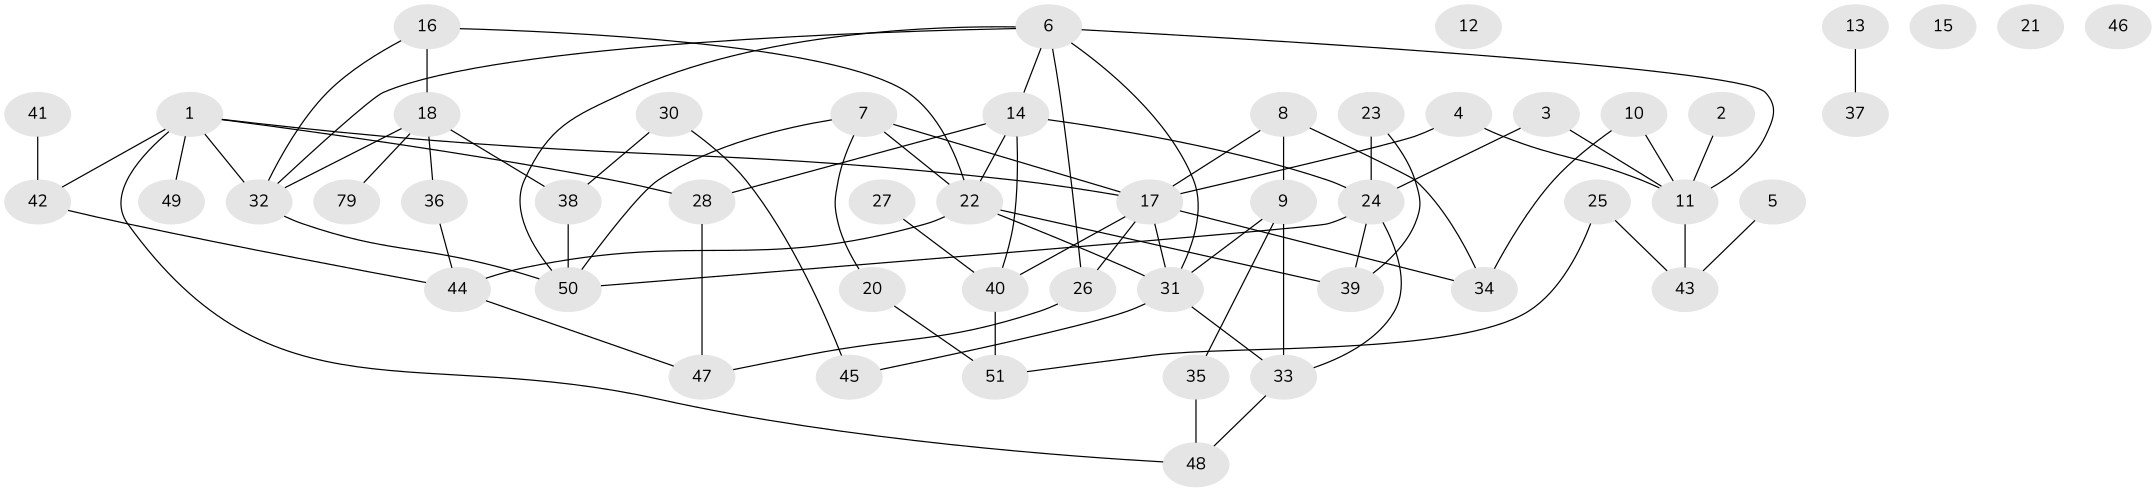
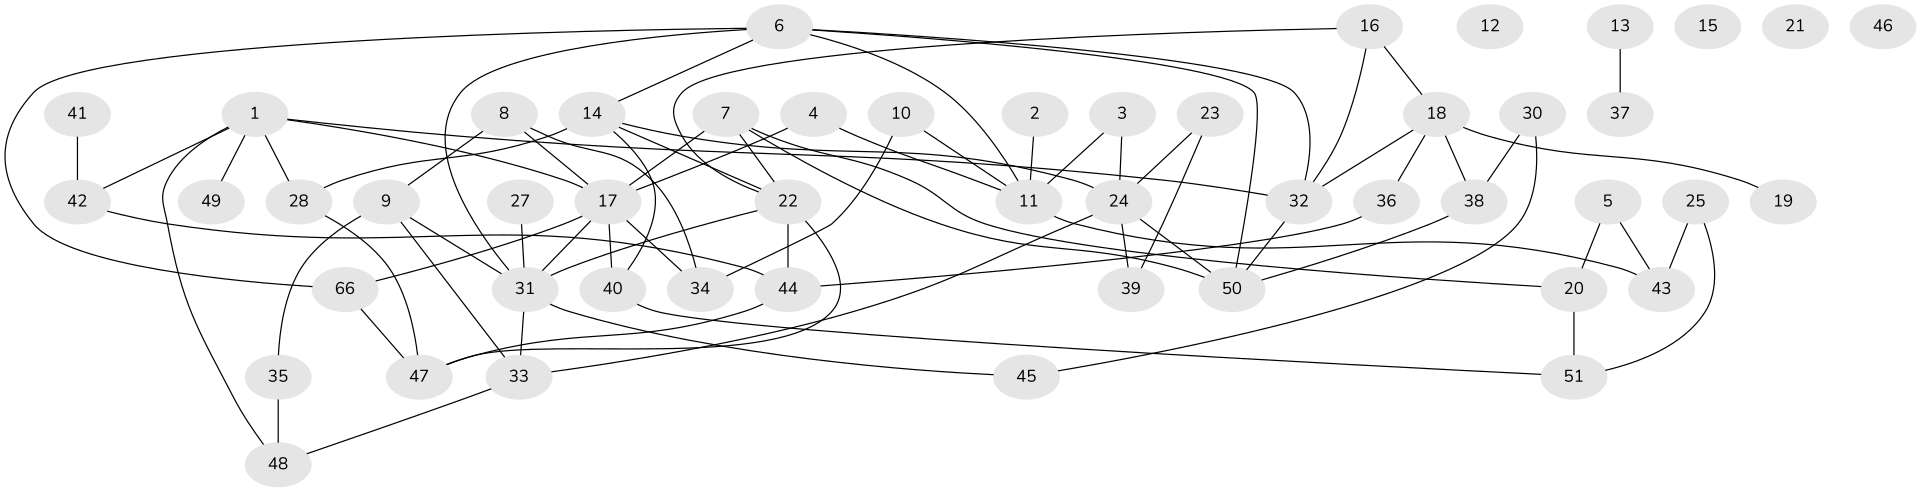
node "79": label "79" -> "19"
edge "27" -- "40": now "27" -- "31"
edge "5" -- "20": added
edge "22" -- "39": now "22" -- "47"
node "26": label "26" -> "66"
